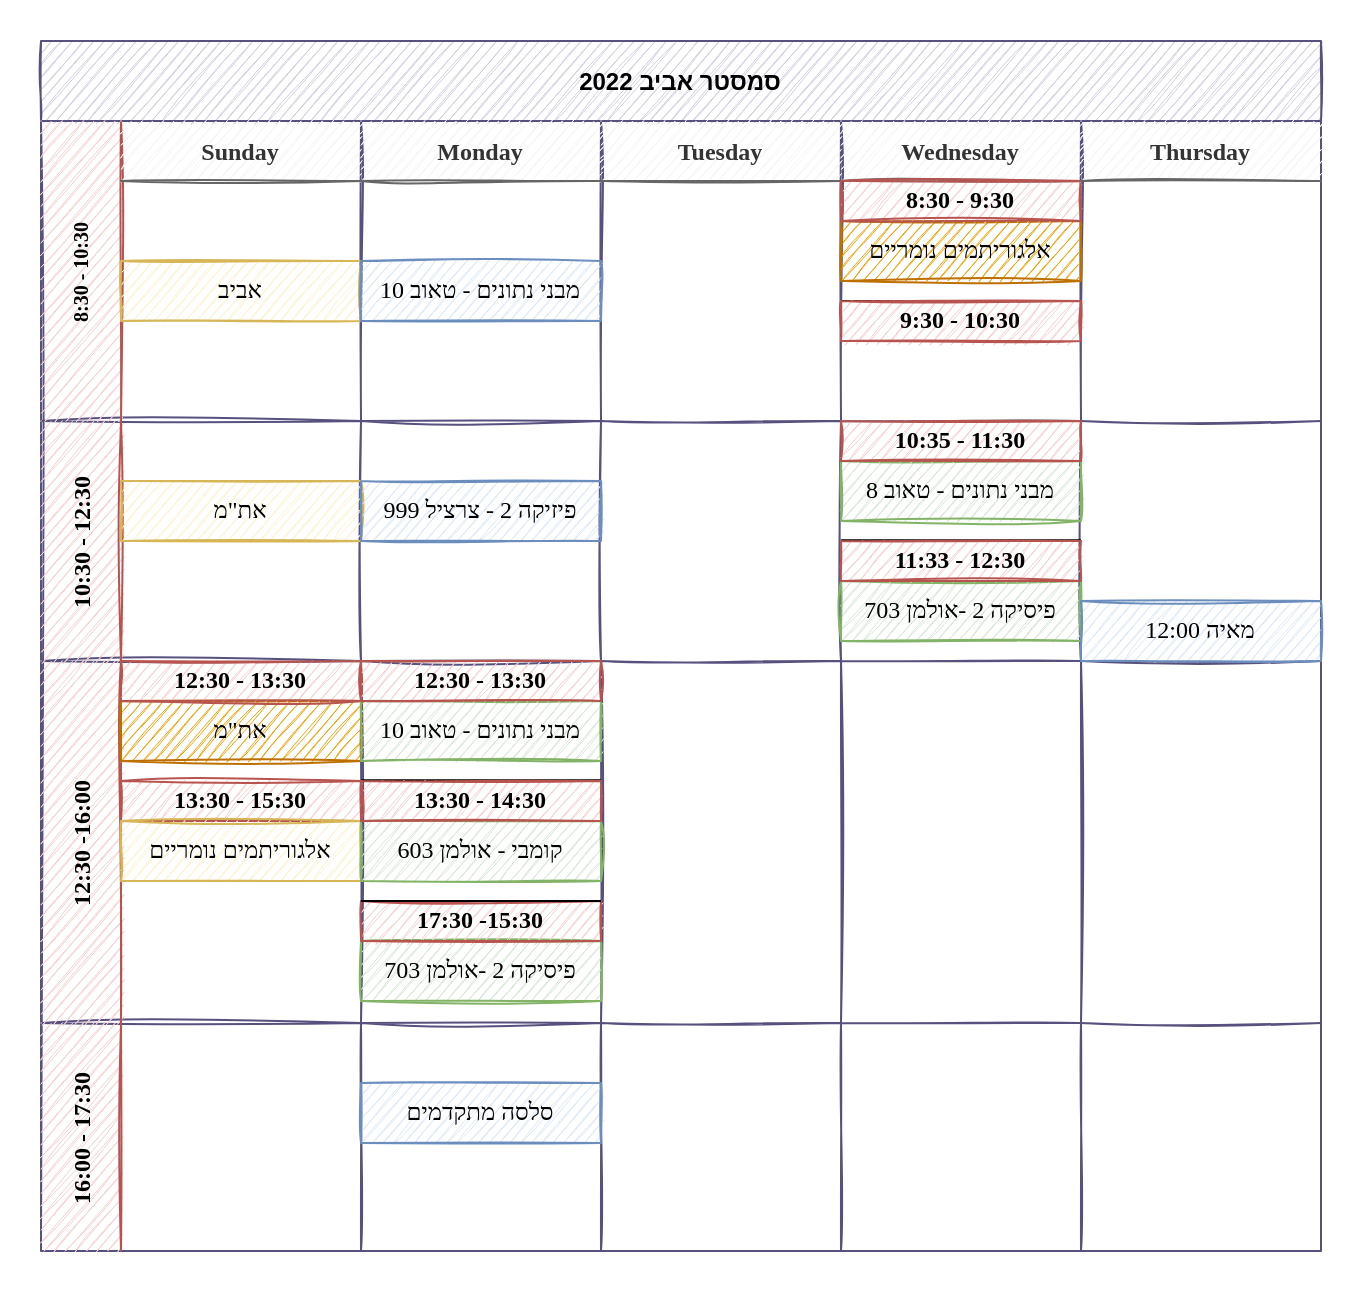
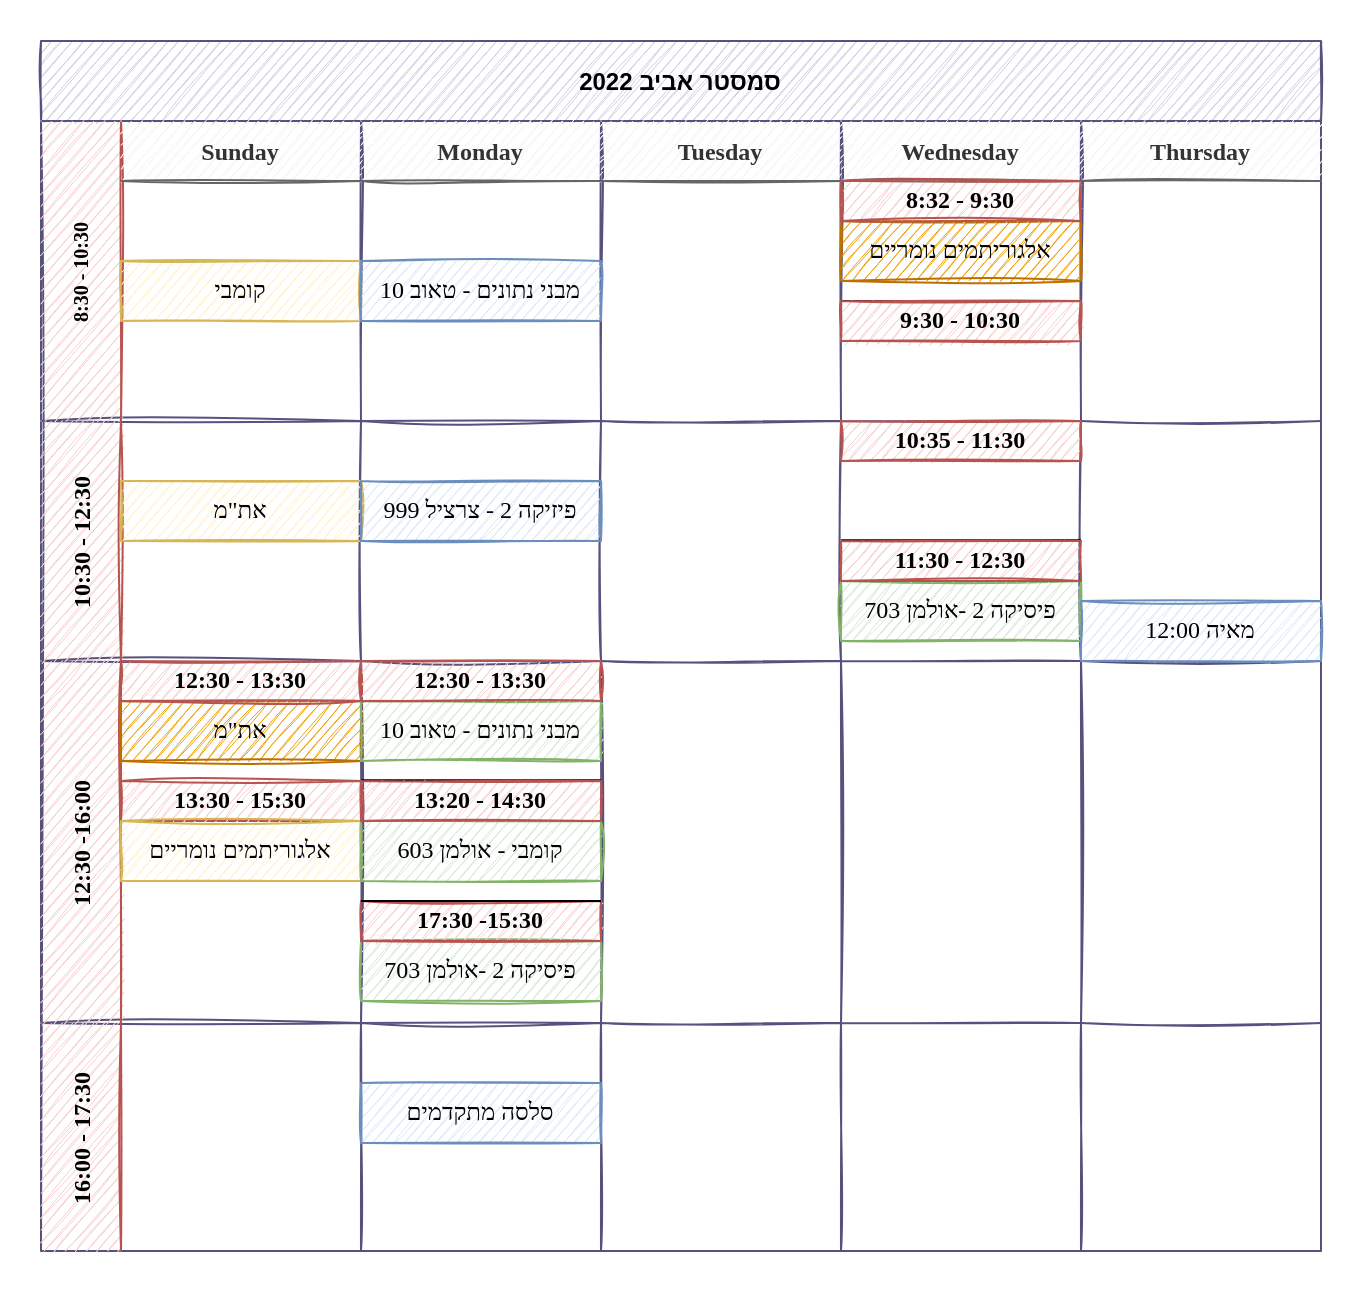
node "8:30 - 9:30": label "8:30 - 9:30" -> "8:32 - 9:30"
node "אביב": label "אביב" -> "קומבי"
node "מבני נתונים - טאוב 8": removed
node "11:33 - 12:30": label "11:33 - 12:30" -> "11:30 - 12:30"
node "13:30 - 14:30": label "13:30 - 14:30" -> "13:20 - 14:30"
